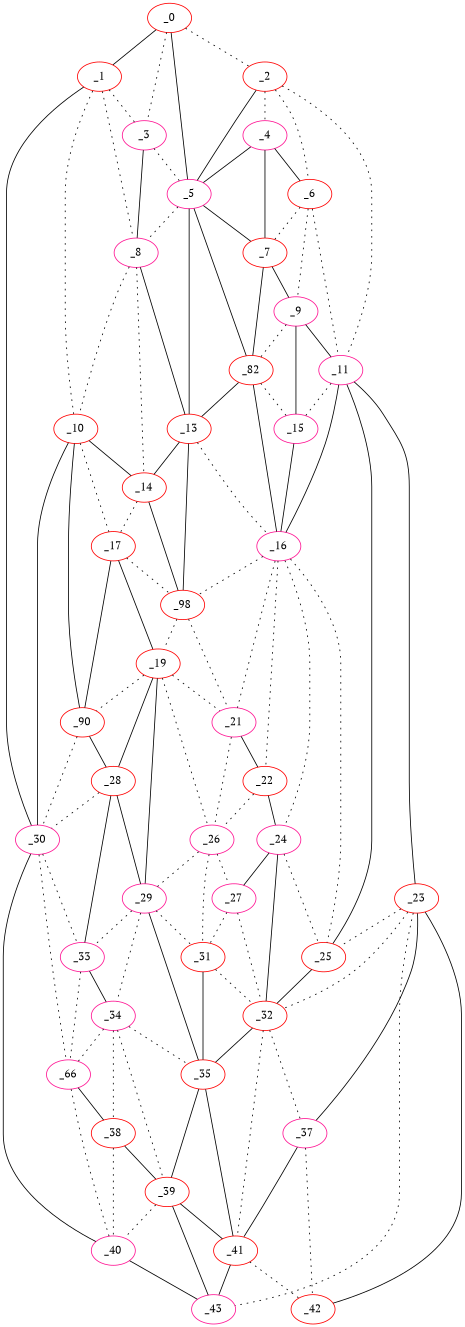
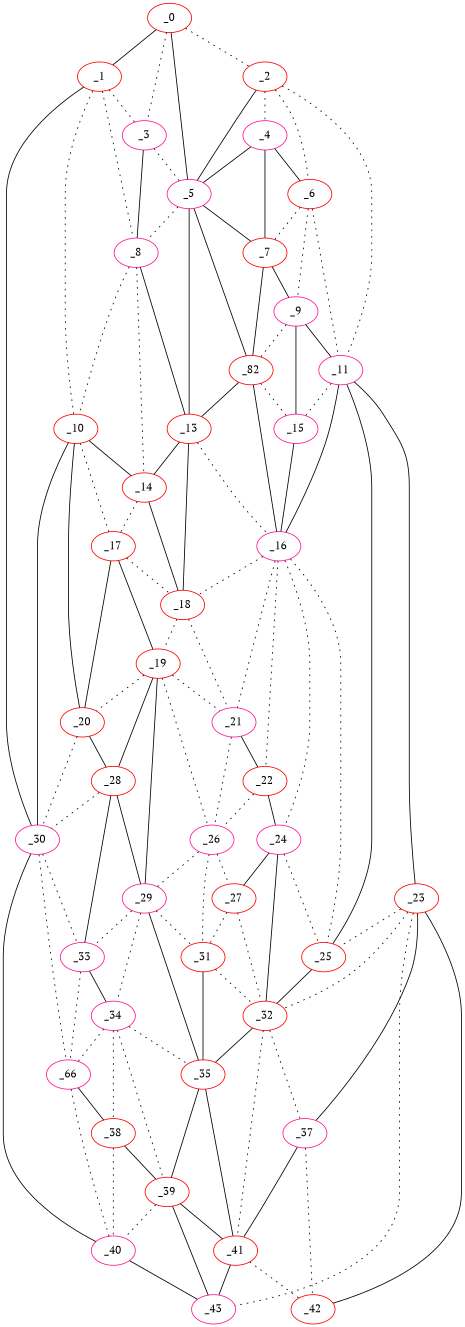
node "_98": label "_98" -> "_18"
node "_90": label "_90" -> "_20"
node "_27": color deeppink -> red
